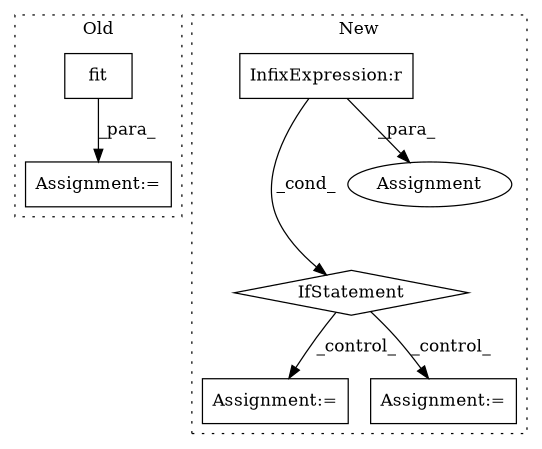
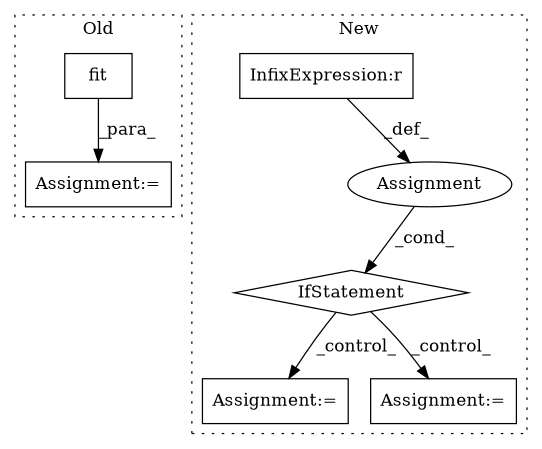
edge "InfixExpression:r" -> "Assignment": label "_para_" -> "_def_"
edge "InfixExpression:r" -> "IfStatement": now "Assignment" -> "IfStatement"
